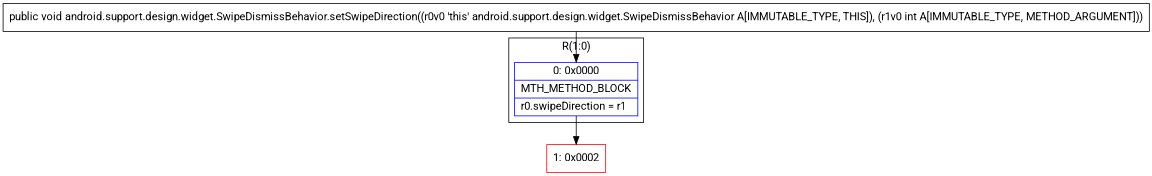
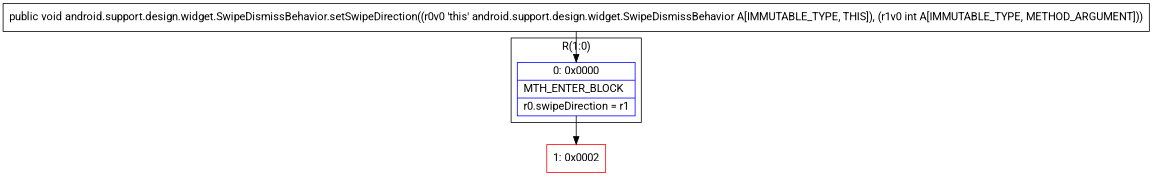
node "0: 0x0000": text "MTH_METHOD_BLOCK" -> "MTH_ENTER_BLOCK"
